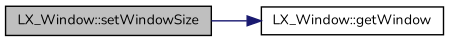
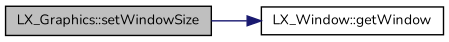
node "LX_Window::setWindowSize": label "LX_Window::setWindowSize" -> "LX_Graphics::setWindowSize"
